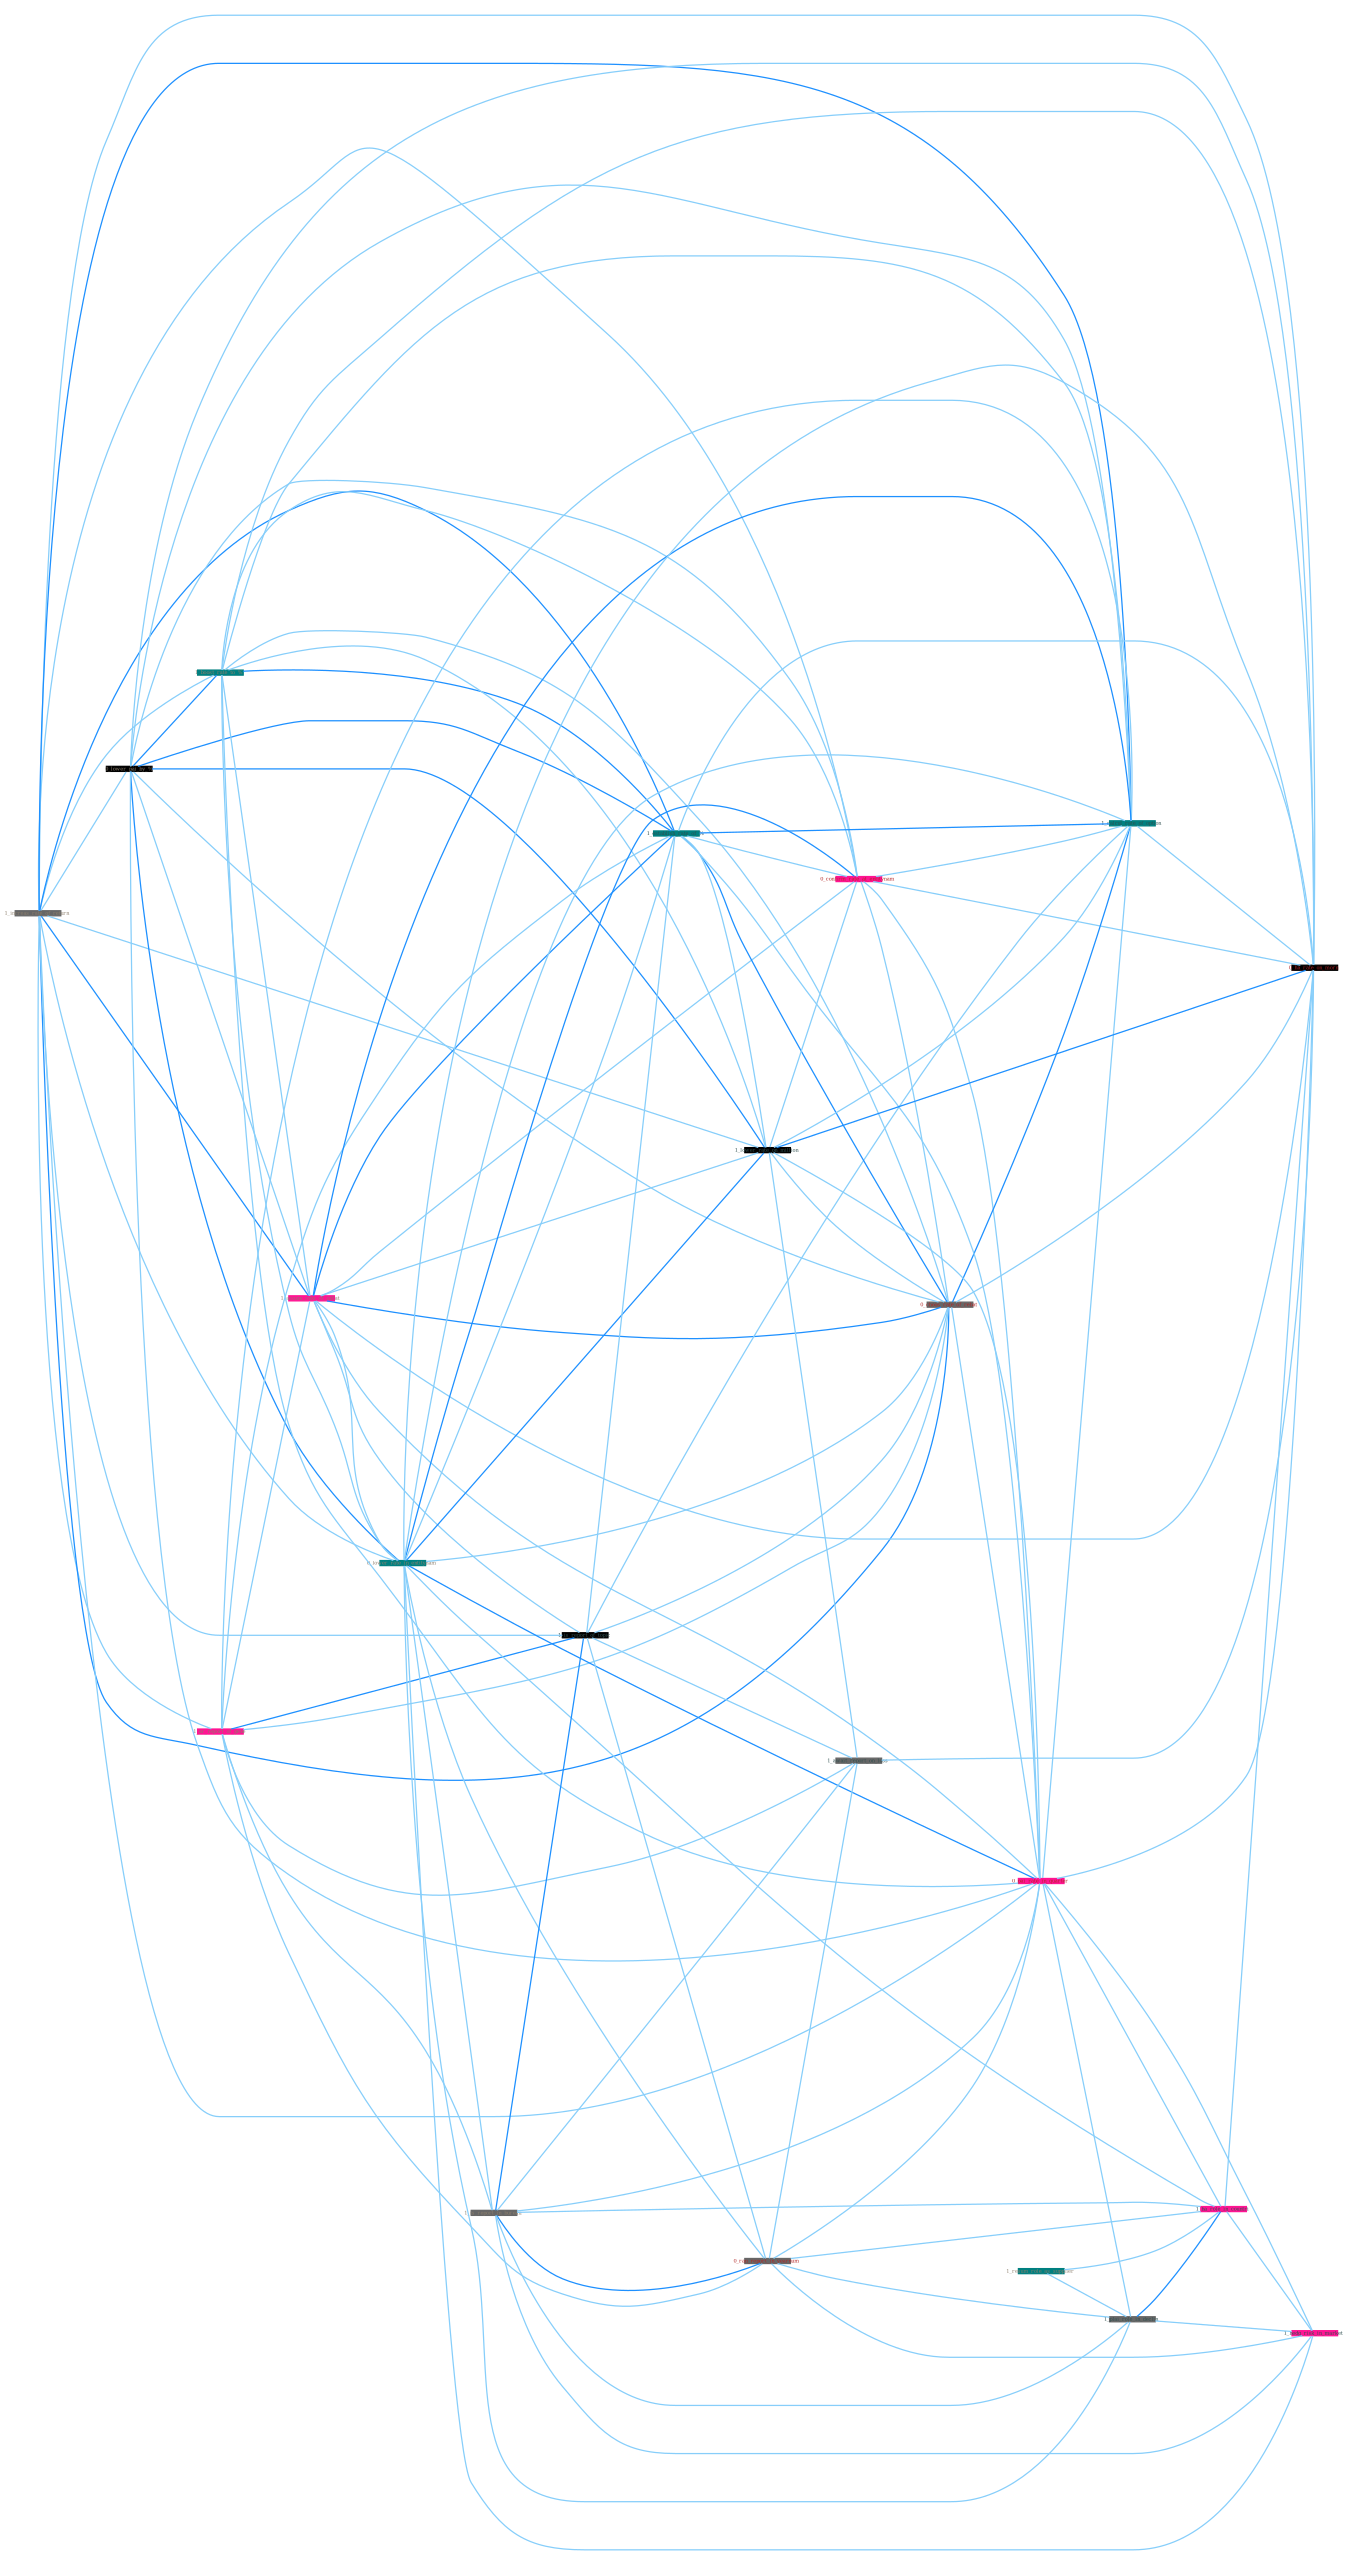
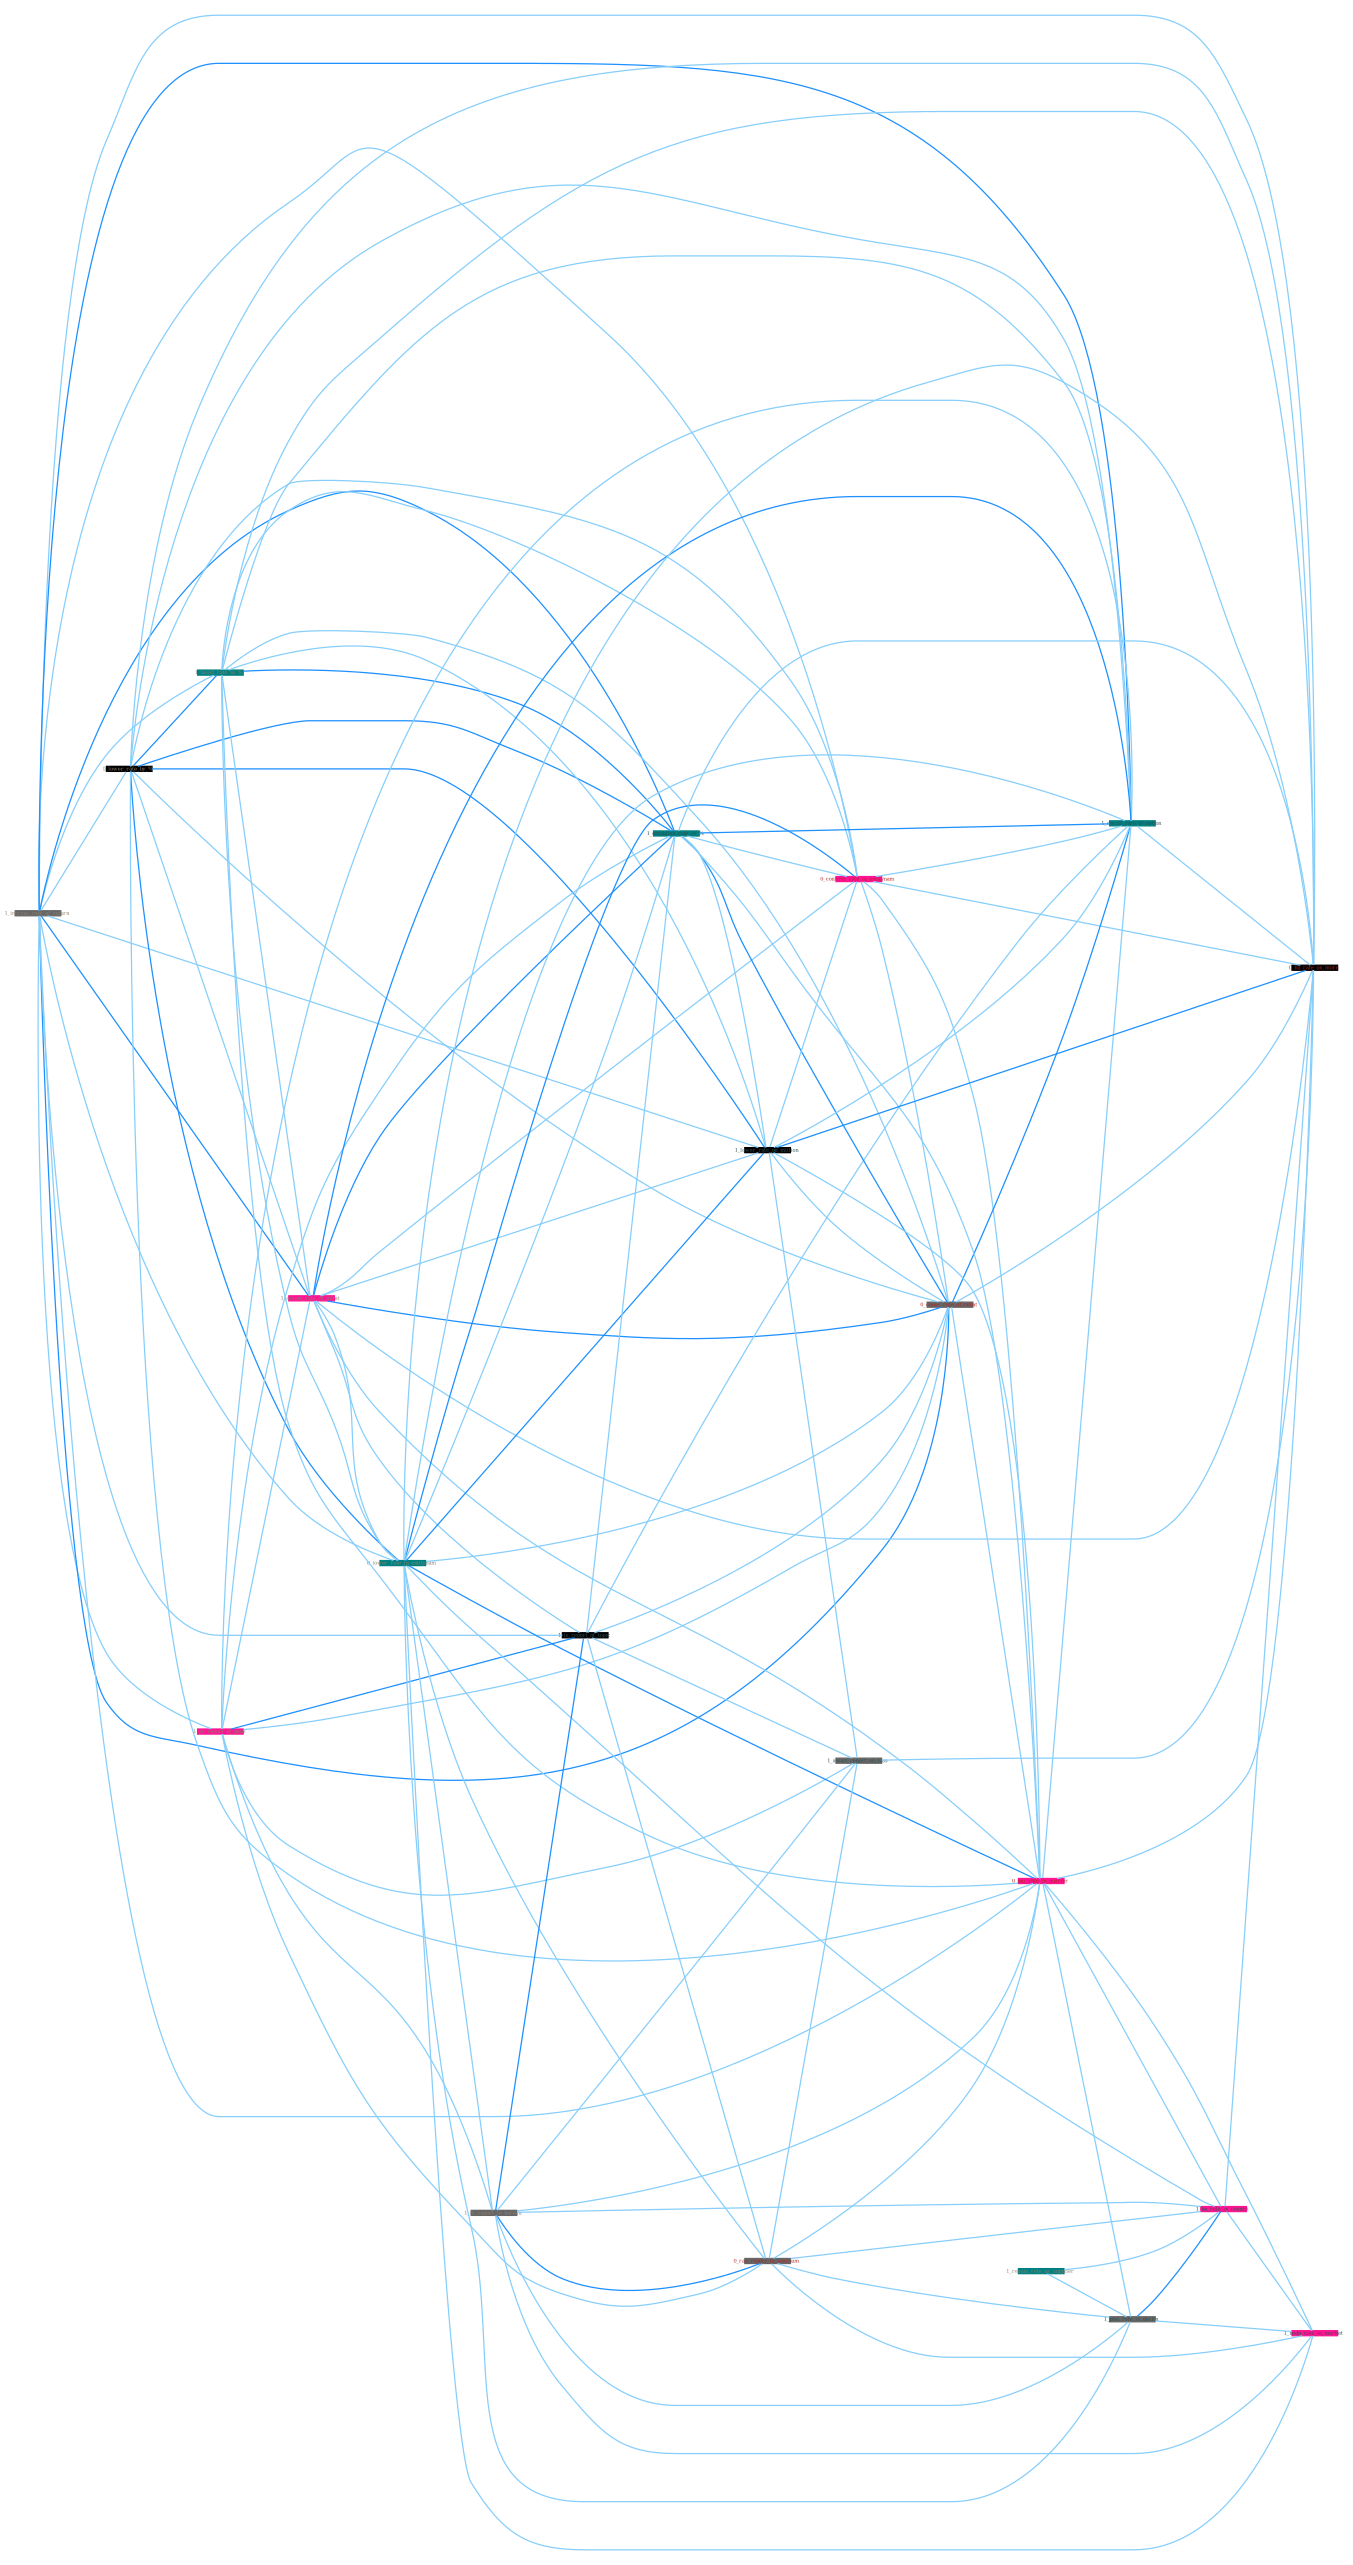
node "0_lower_pai_by_%": label "0_lower_pai_by_%" -> "0_lower_rate_by_%"
